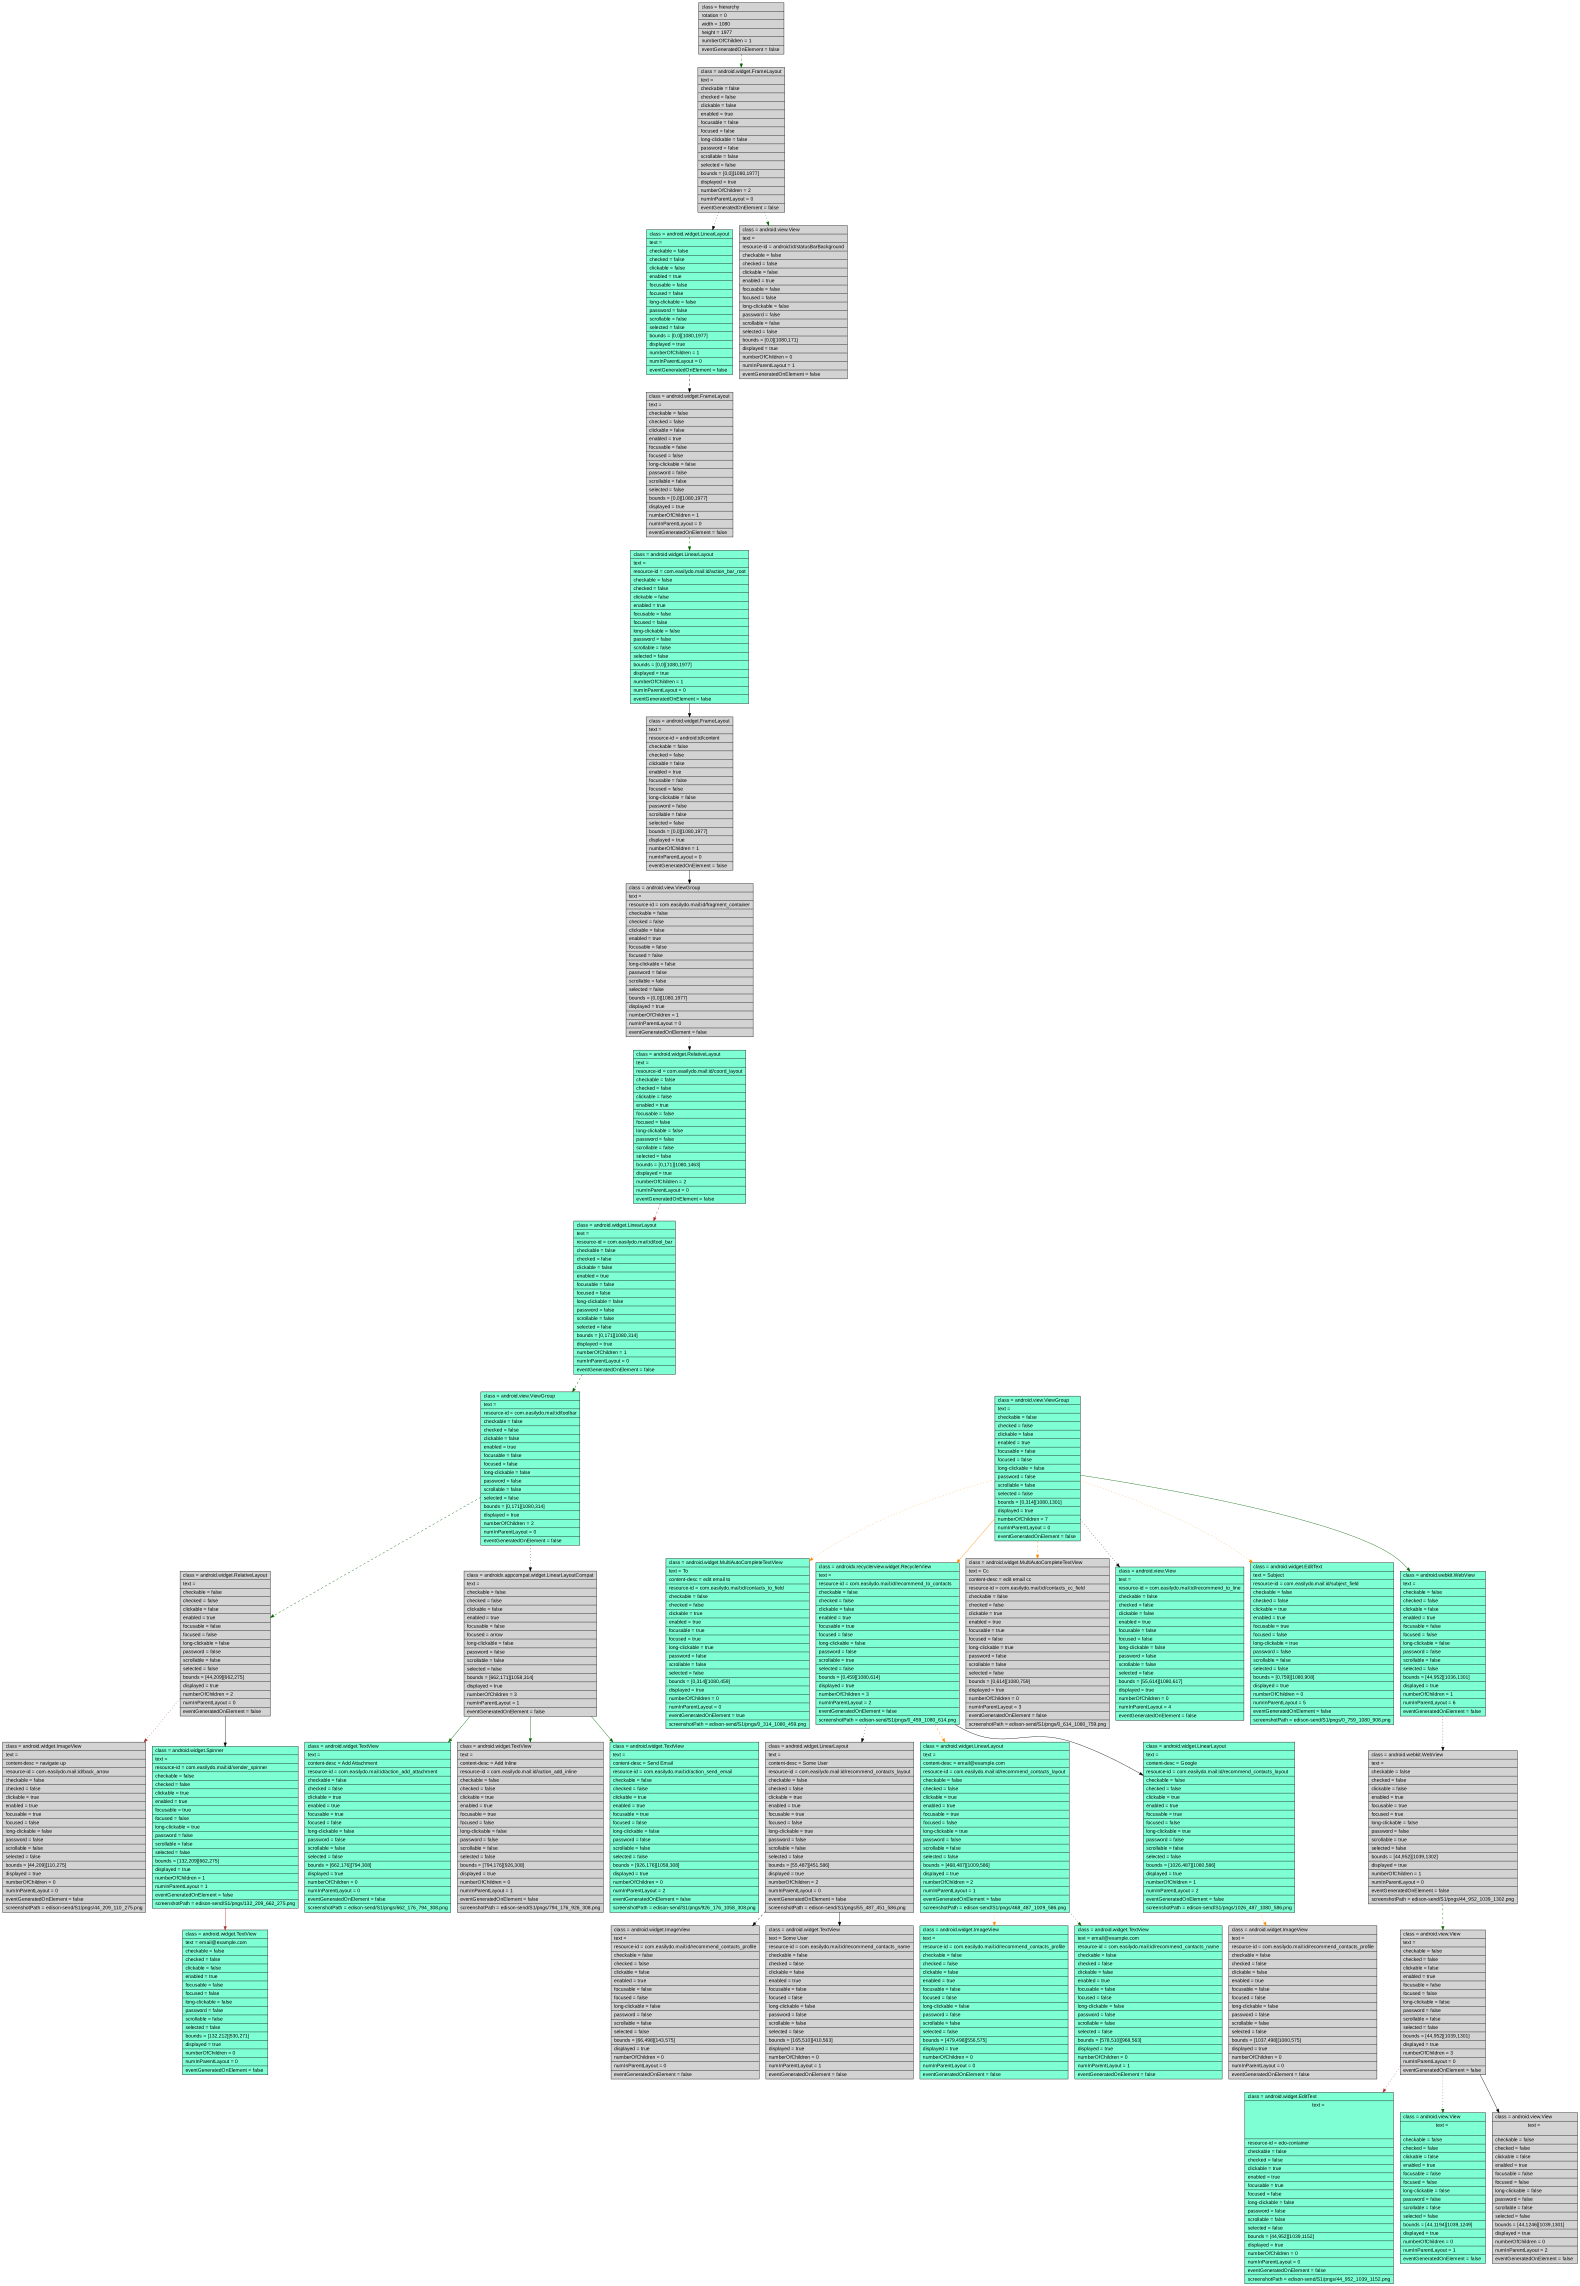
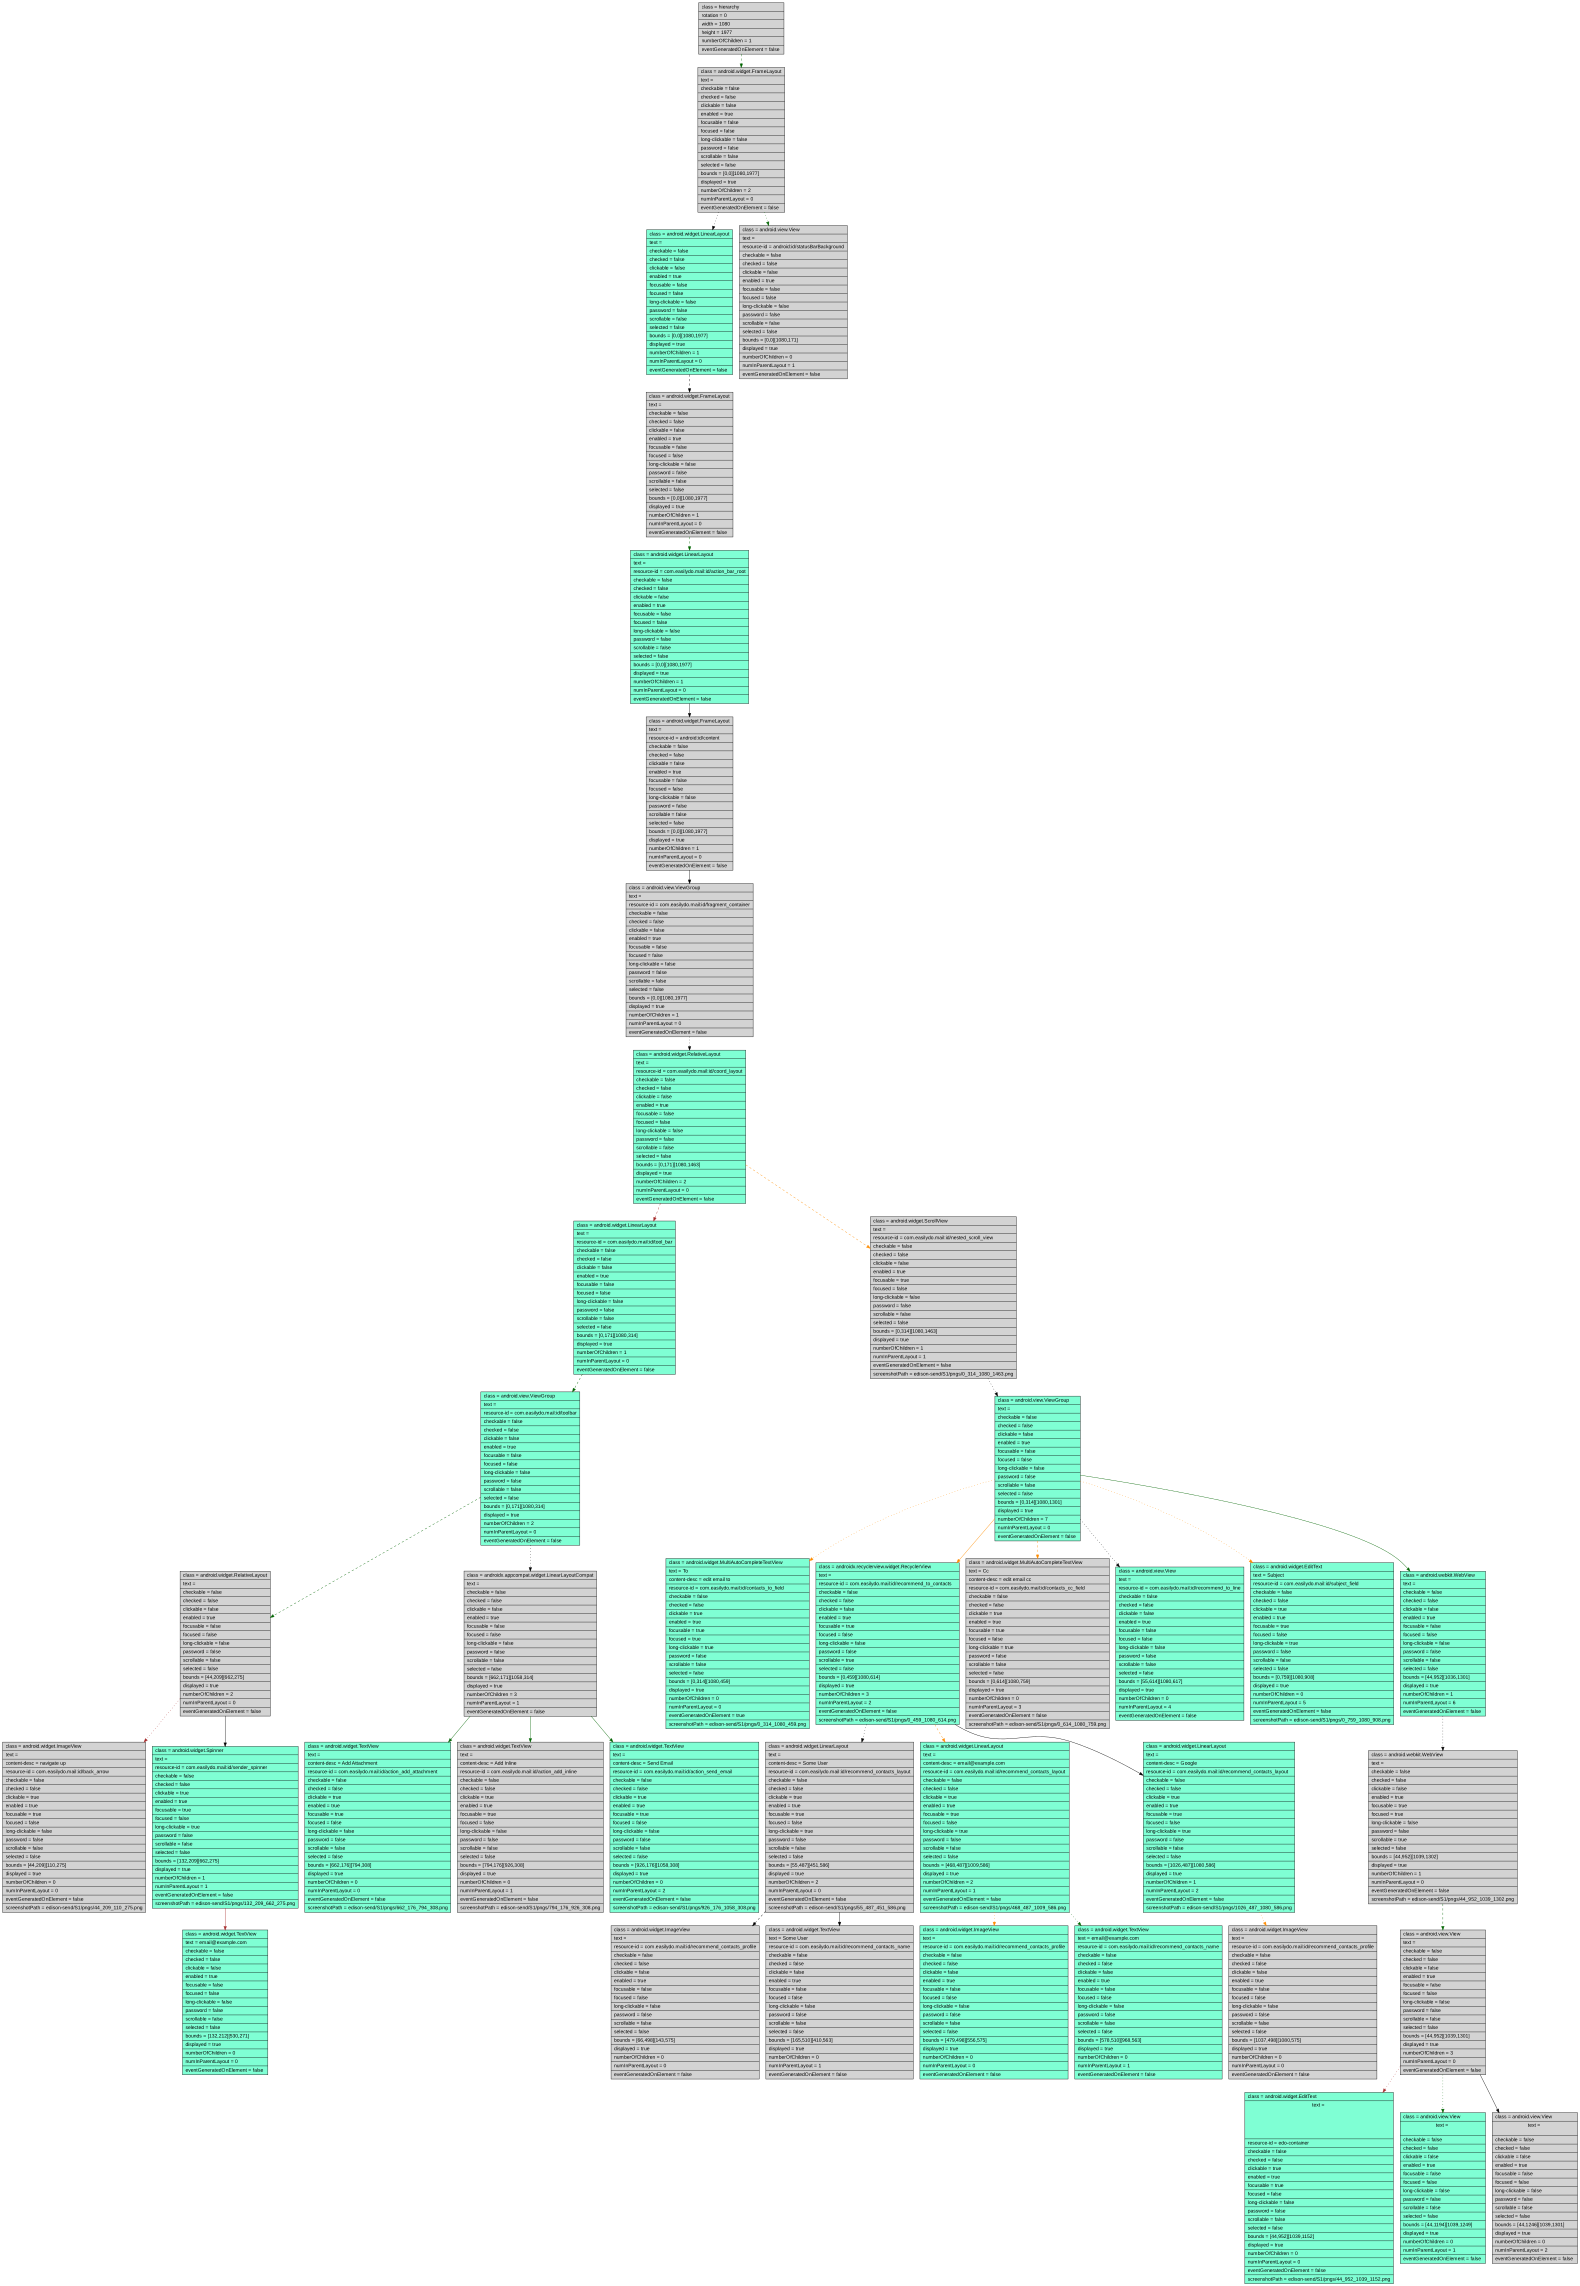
node "class = android.widget.ScrollView": added
node "class = androidx.appcompat.widget.LinearLayoutCompat": text "focused = arrow" -> "focused = false"
